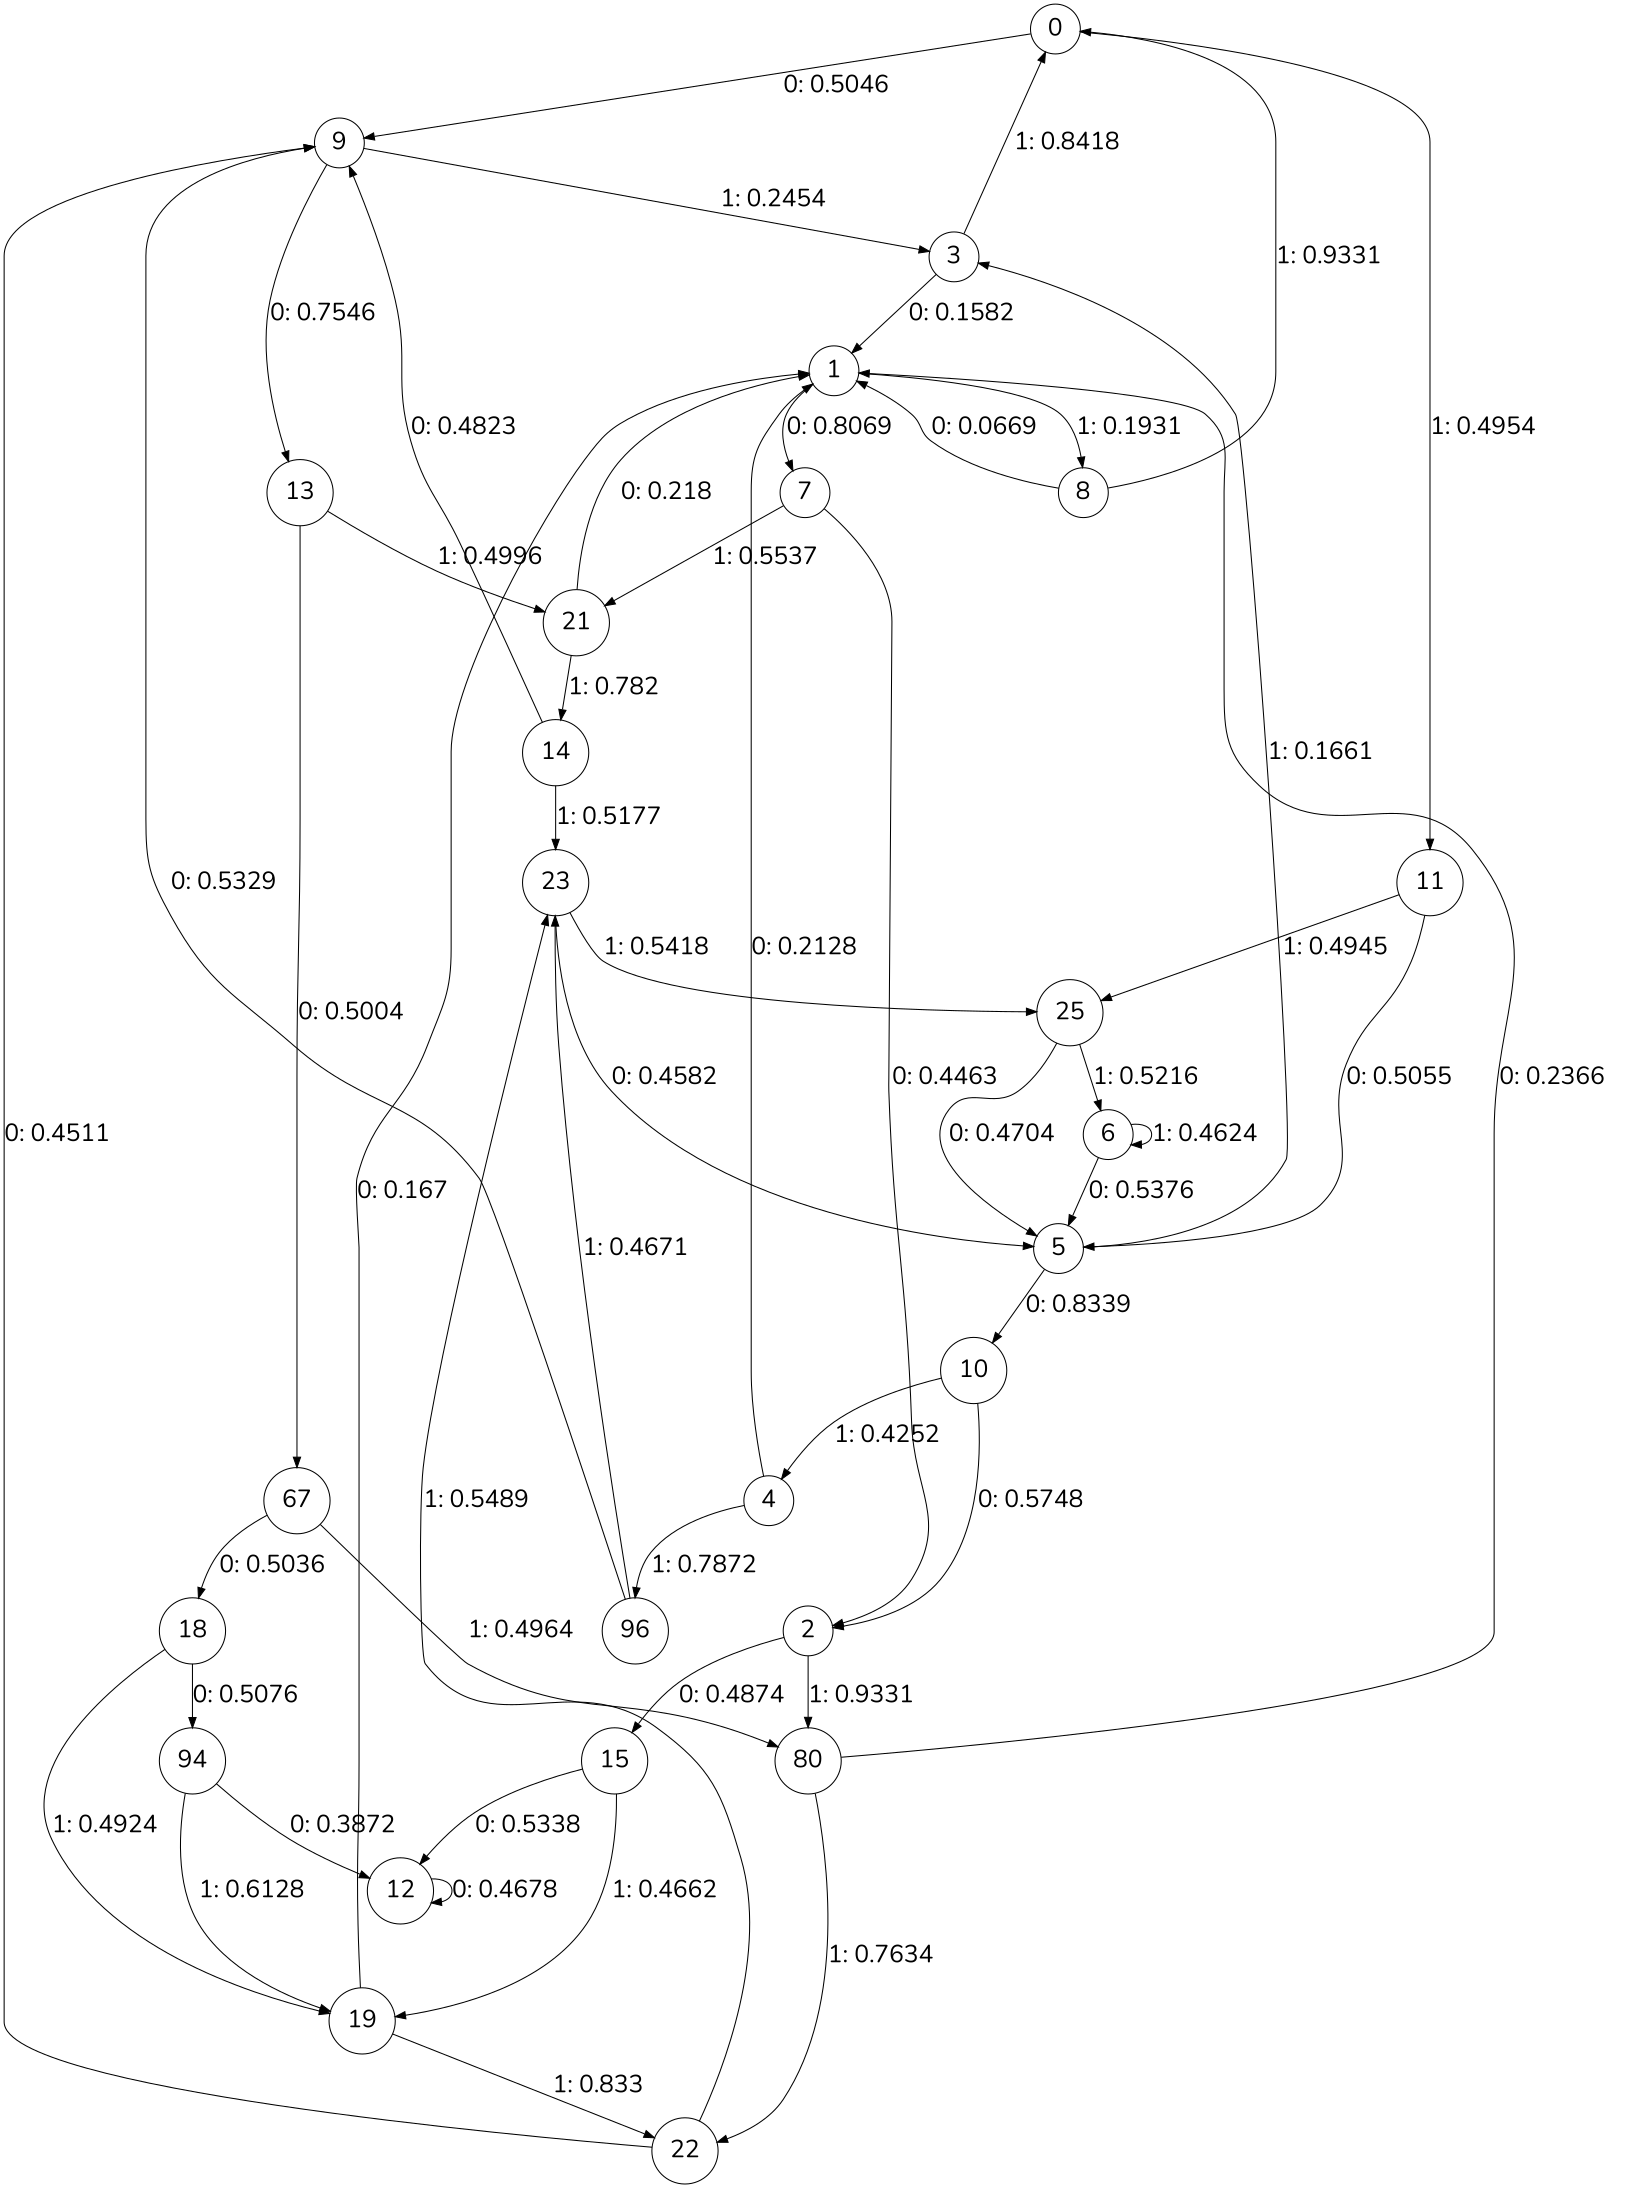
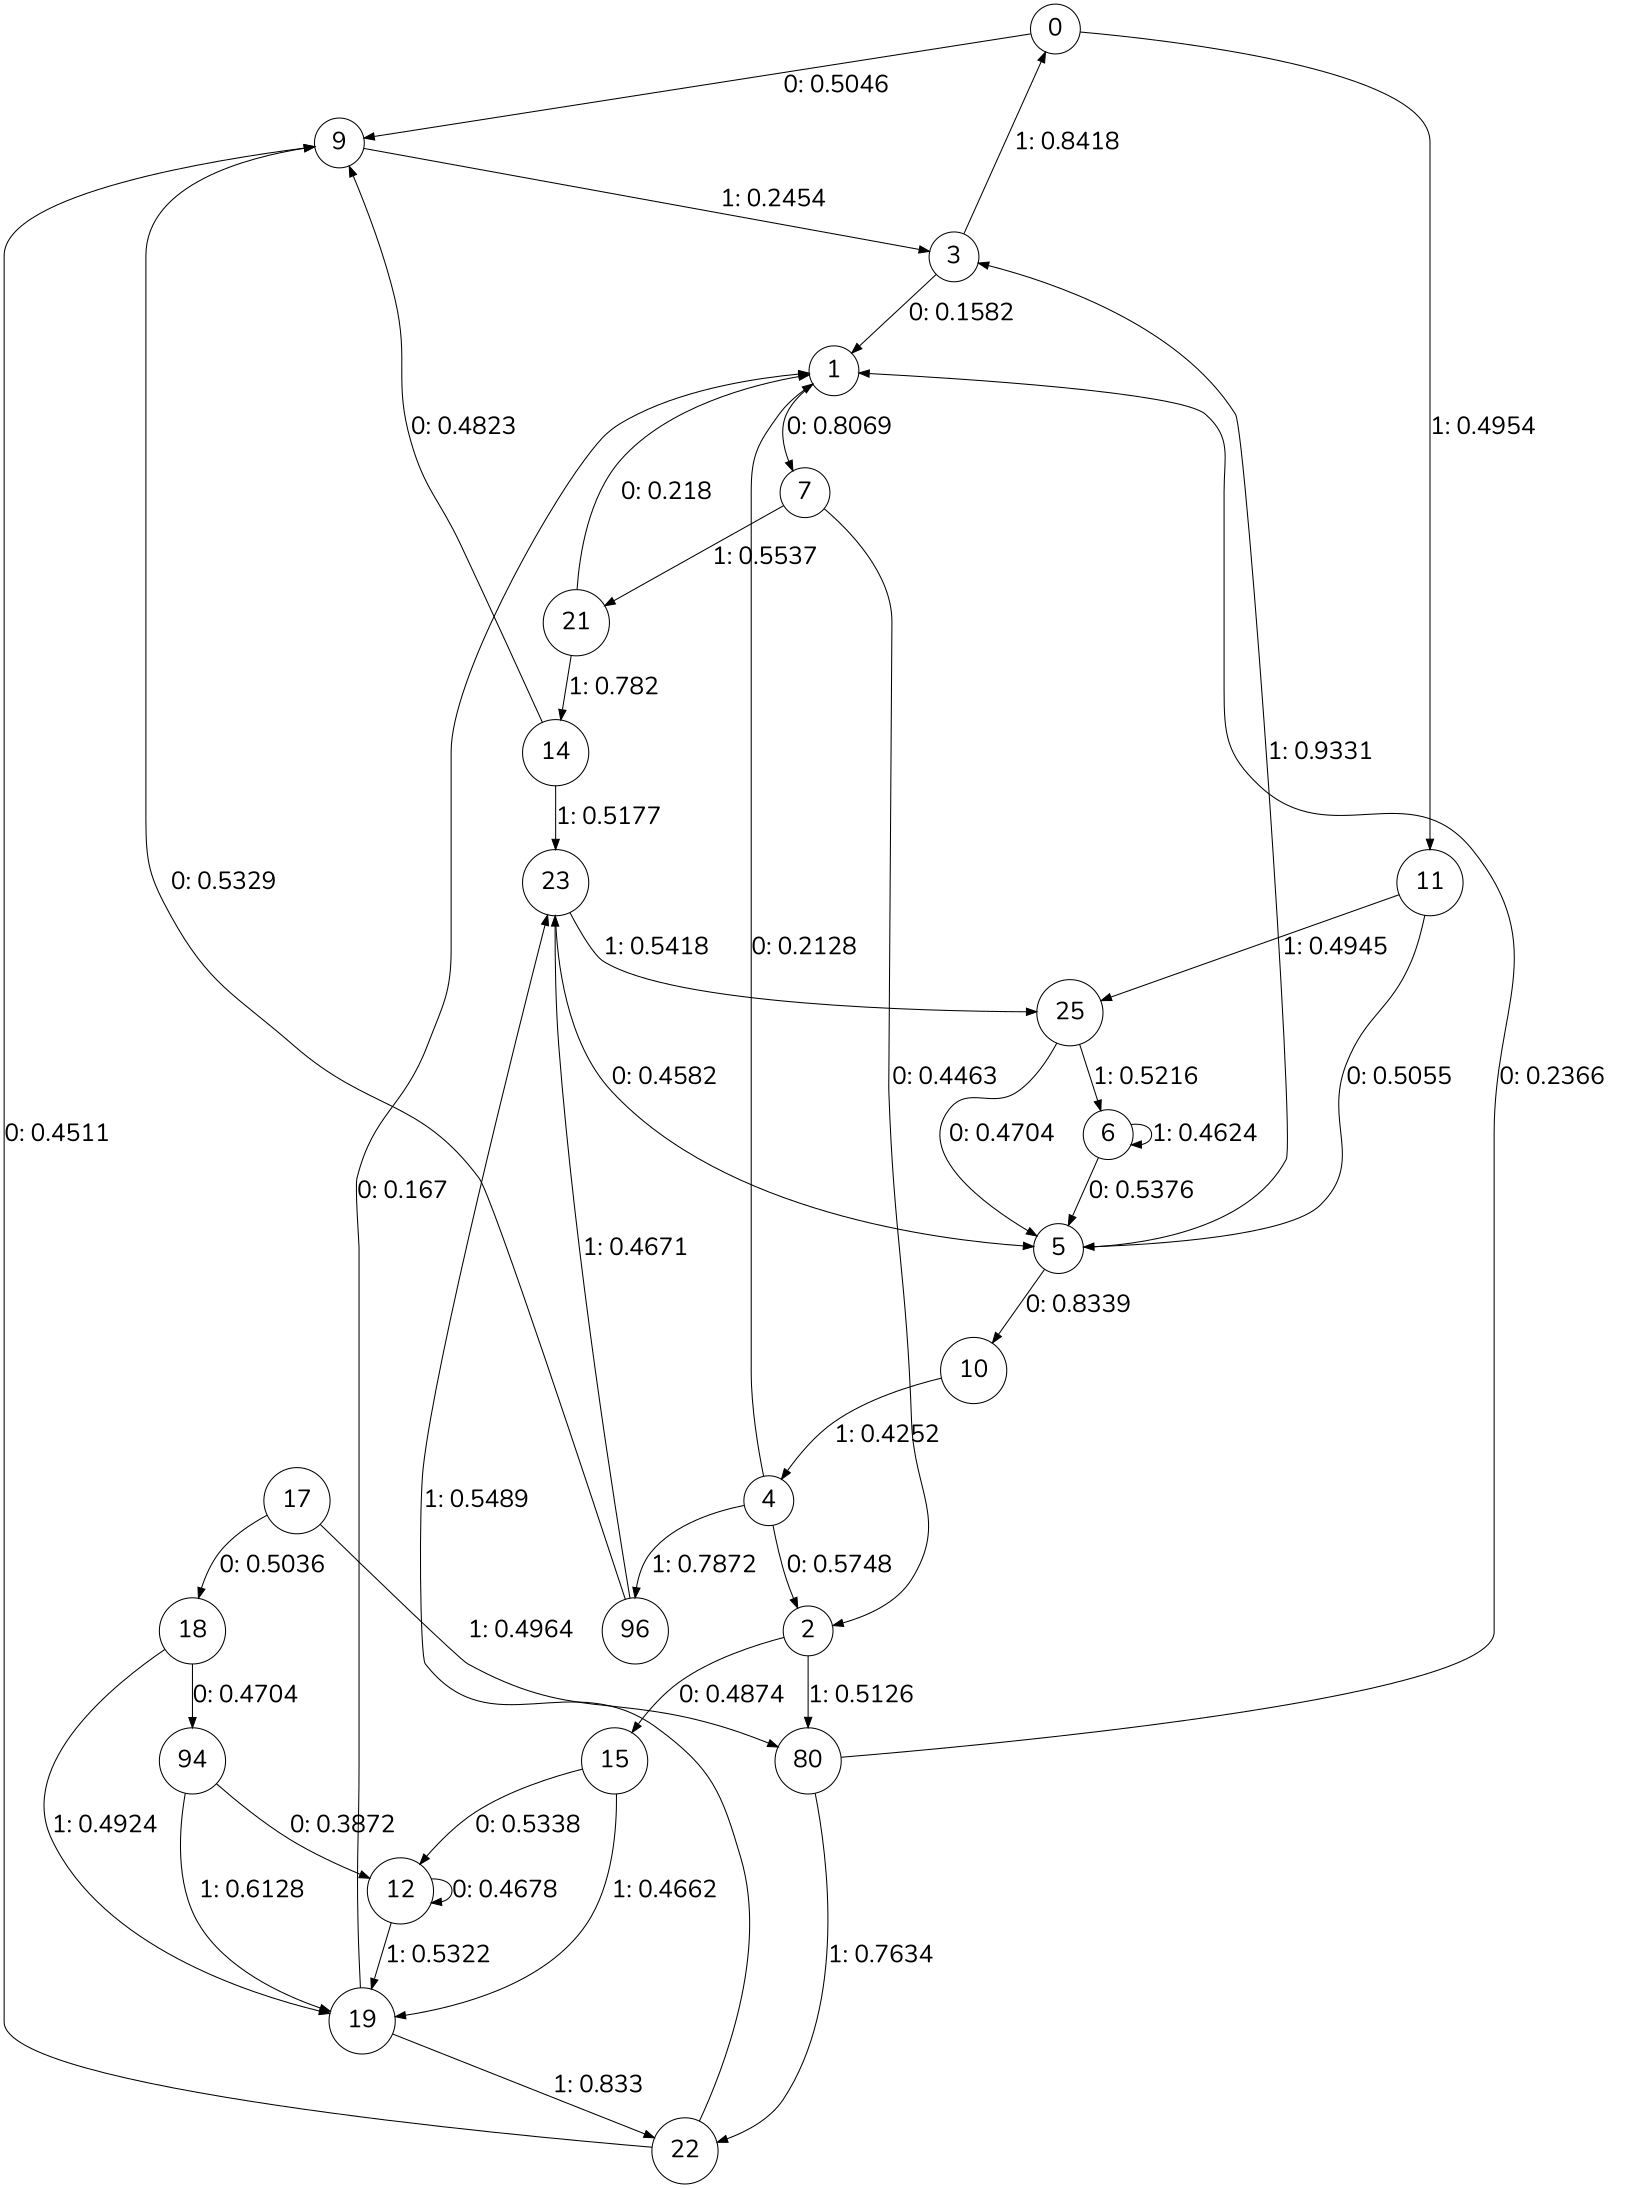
node "13": removed
node "8": removed
edge "5" -> "3": label "1: 0.1661   " -> "1: 0.9331   "
node "67": label "67" -> "17"
edge "10" -> "2": now "4" -> "2"
edge "18" -> "94": label "0: 0.5076   " -> "0: 0.4704   "
edge "2" -> "80": label "1: 0.9331   " -> "1: 0.5126   "
edge "12" -> "19": added, label "1: 0.5322"
